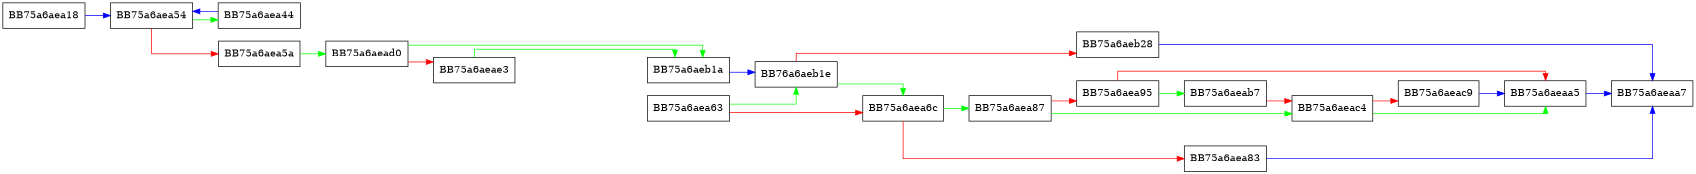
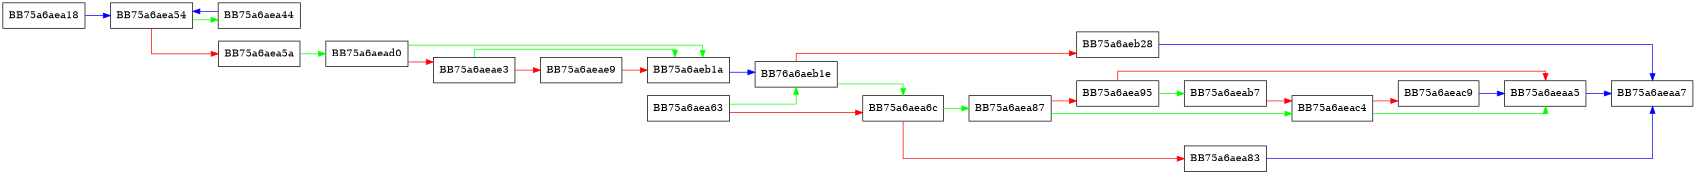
node "BB75a6aeae9": added
